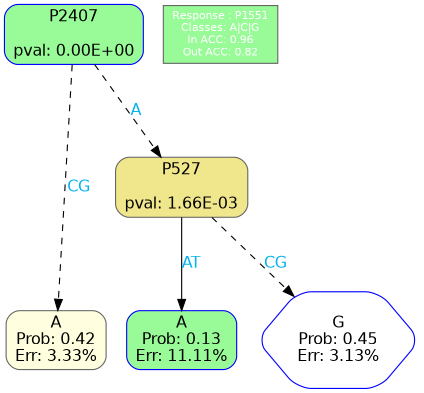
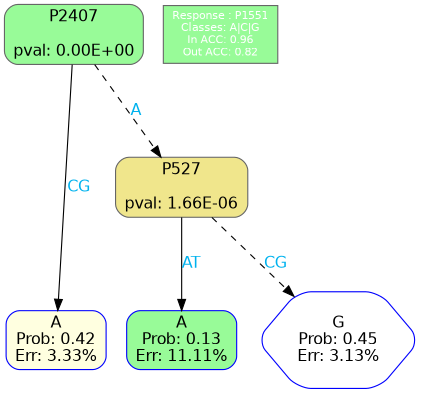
node "P2407 pval: 0.00E+00": color blue -> gray40
edge "P2407 pval: 0.00E+00" -> "A Prob: 0.42 Err: 3.33%": style dashed -> solid
node "P527 pval: 1.66E-03": label "P527 pval: 1.66E-03" -> "P527 pval: 1.66E-06"
node "A Prob: 0.42 Err: 3.33%": color gray40 -> blue
